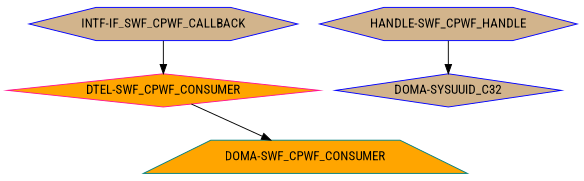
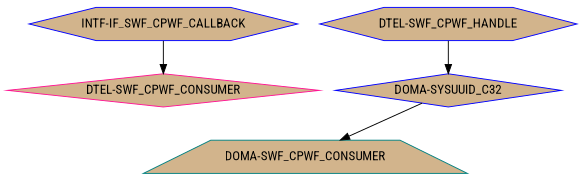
node "HANDLE-SWF_CPWF_HANDLE": label "HANDLE-SWF_CPWF_HANDLE" -> "DTEL-SWF_CPWF_HANDLE"
node "DTEL-SWF_CPWF_CONSUMER": fillcolor orange -> tan
edge "DTEL-SWF_CPWF_CONSUMER" -> "DOMA-SWF_CPWF_CONSUMER": now "DOMA-SYSUUID_C32" -> "DOMA-SWF_CPWF_CONSUMER"
node "DOMA-SWF_CPWF_CONSUMER": fillcolor orange -> tan
